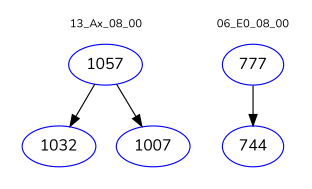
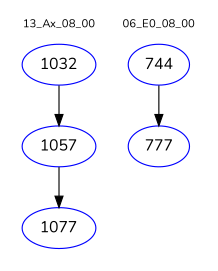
edge "1057" -> "1032": reversed
edge "777" -> "744": reversed
node "1007": label "1007" -> "1077"
